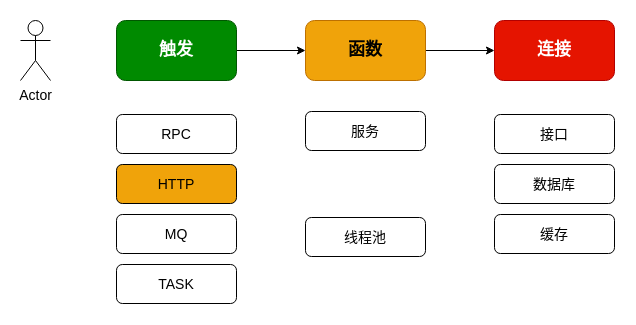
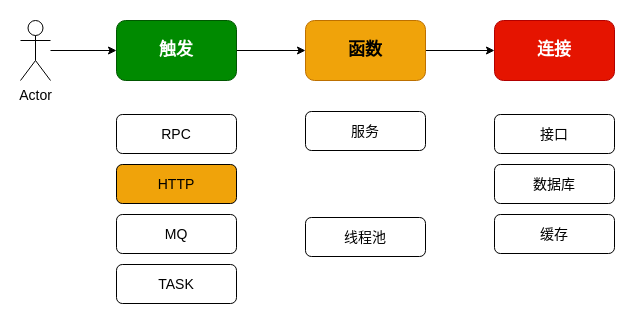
edge "Actor" -> "触发": added
